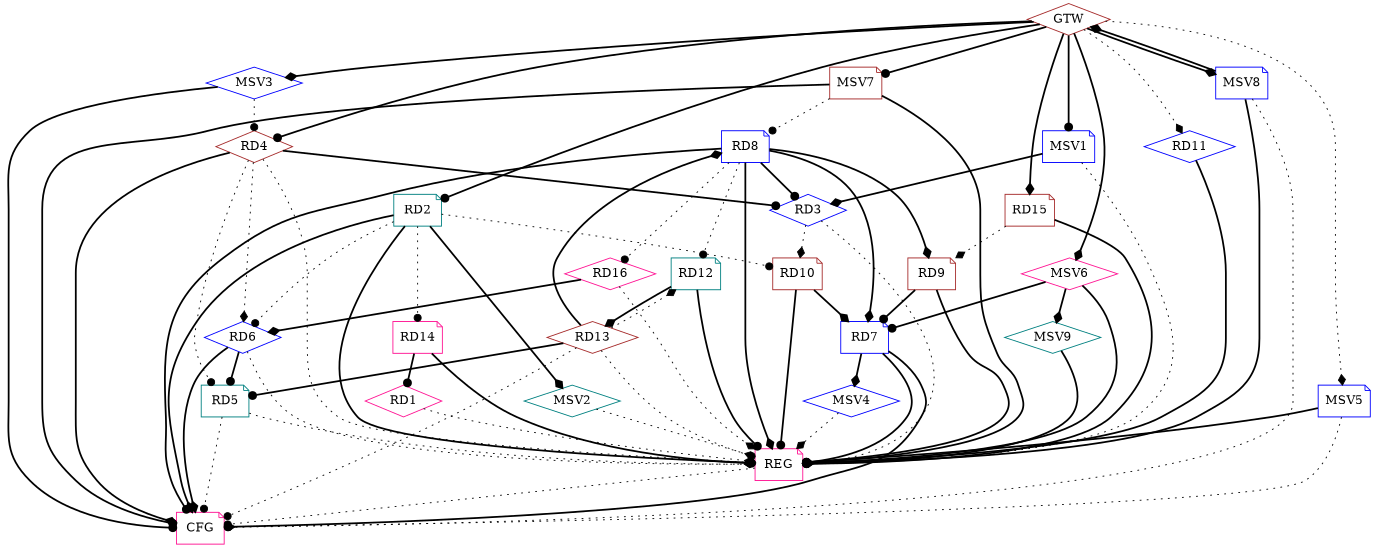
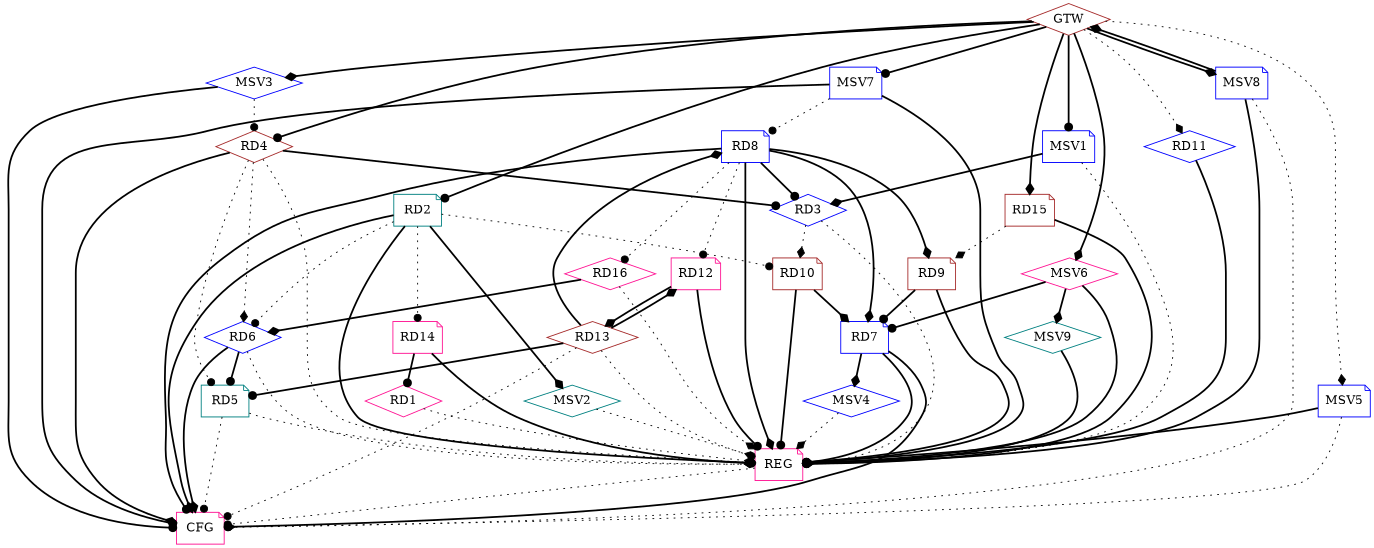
node "MSV7": color brown -> blue
node "RD12": color teal -> deeppink
edge "RD13" -> "RD12": style dotted -> bold
